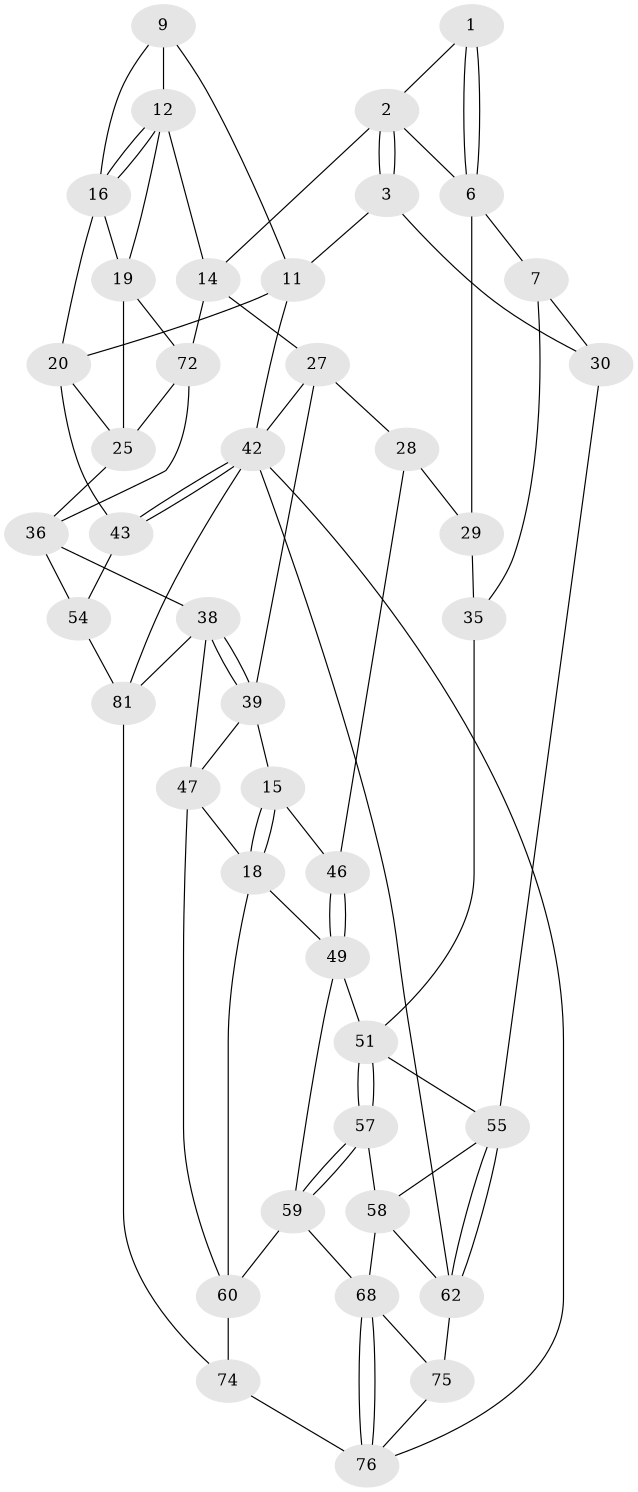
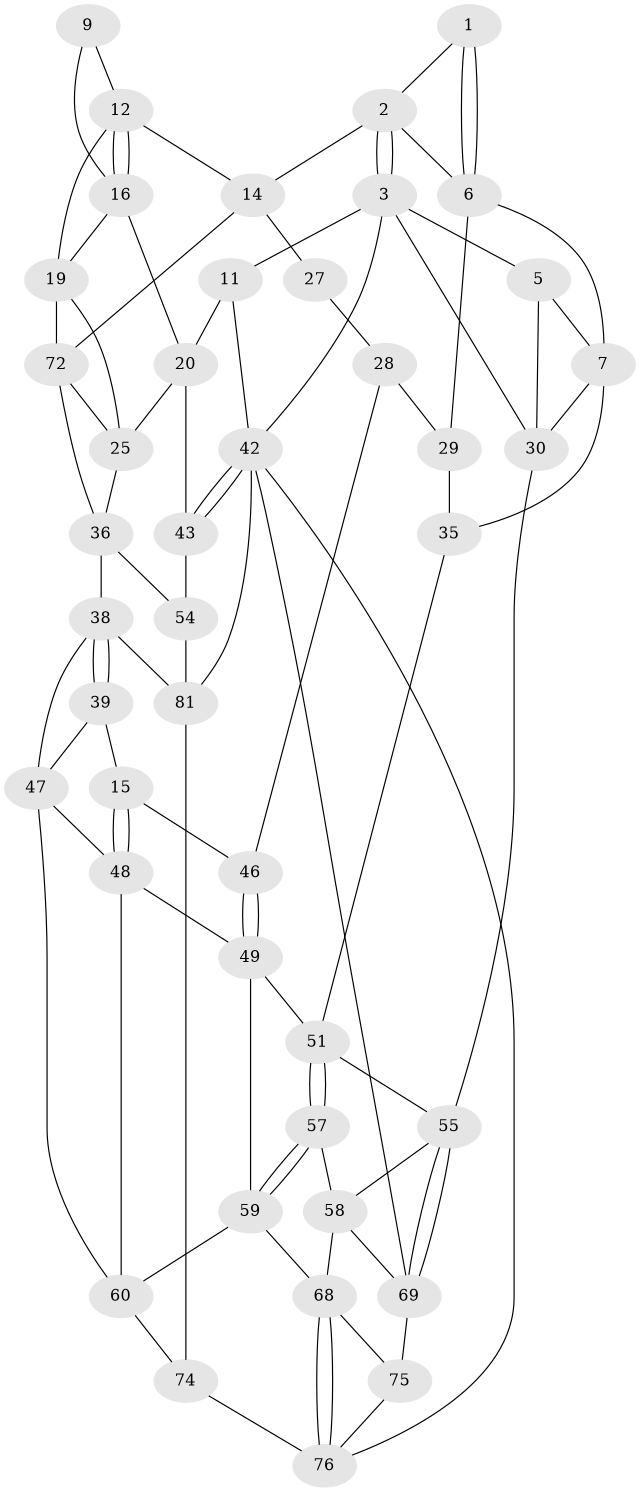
edge "9" -- "11": removed
node "5": added
edge "27" -- "42": now "3" -- "42"
edge "27" -- "39": removed
node "18": label "18" -> "48"
node "62": label "62" -> "69"
